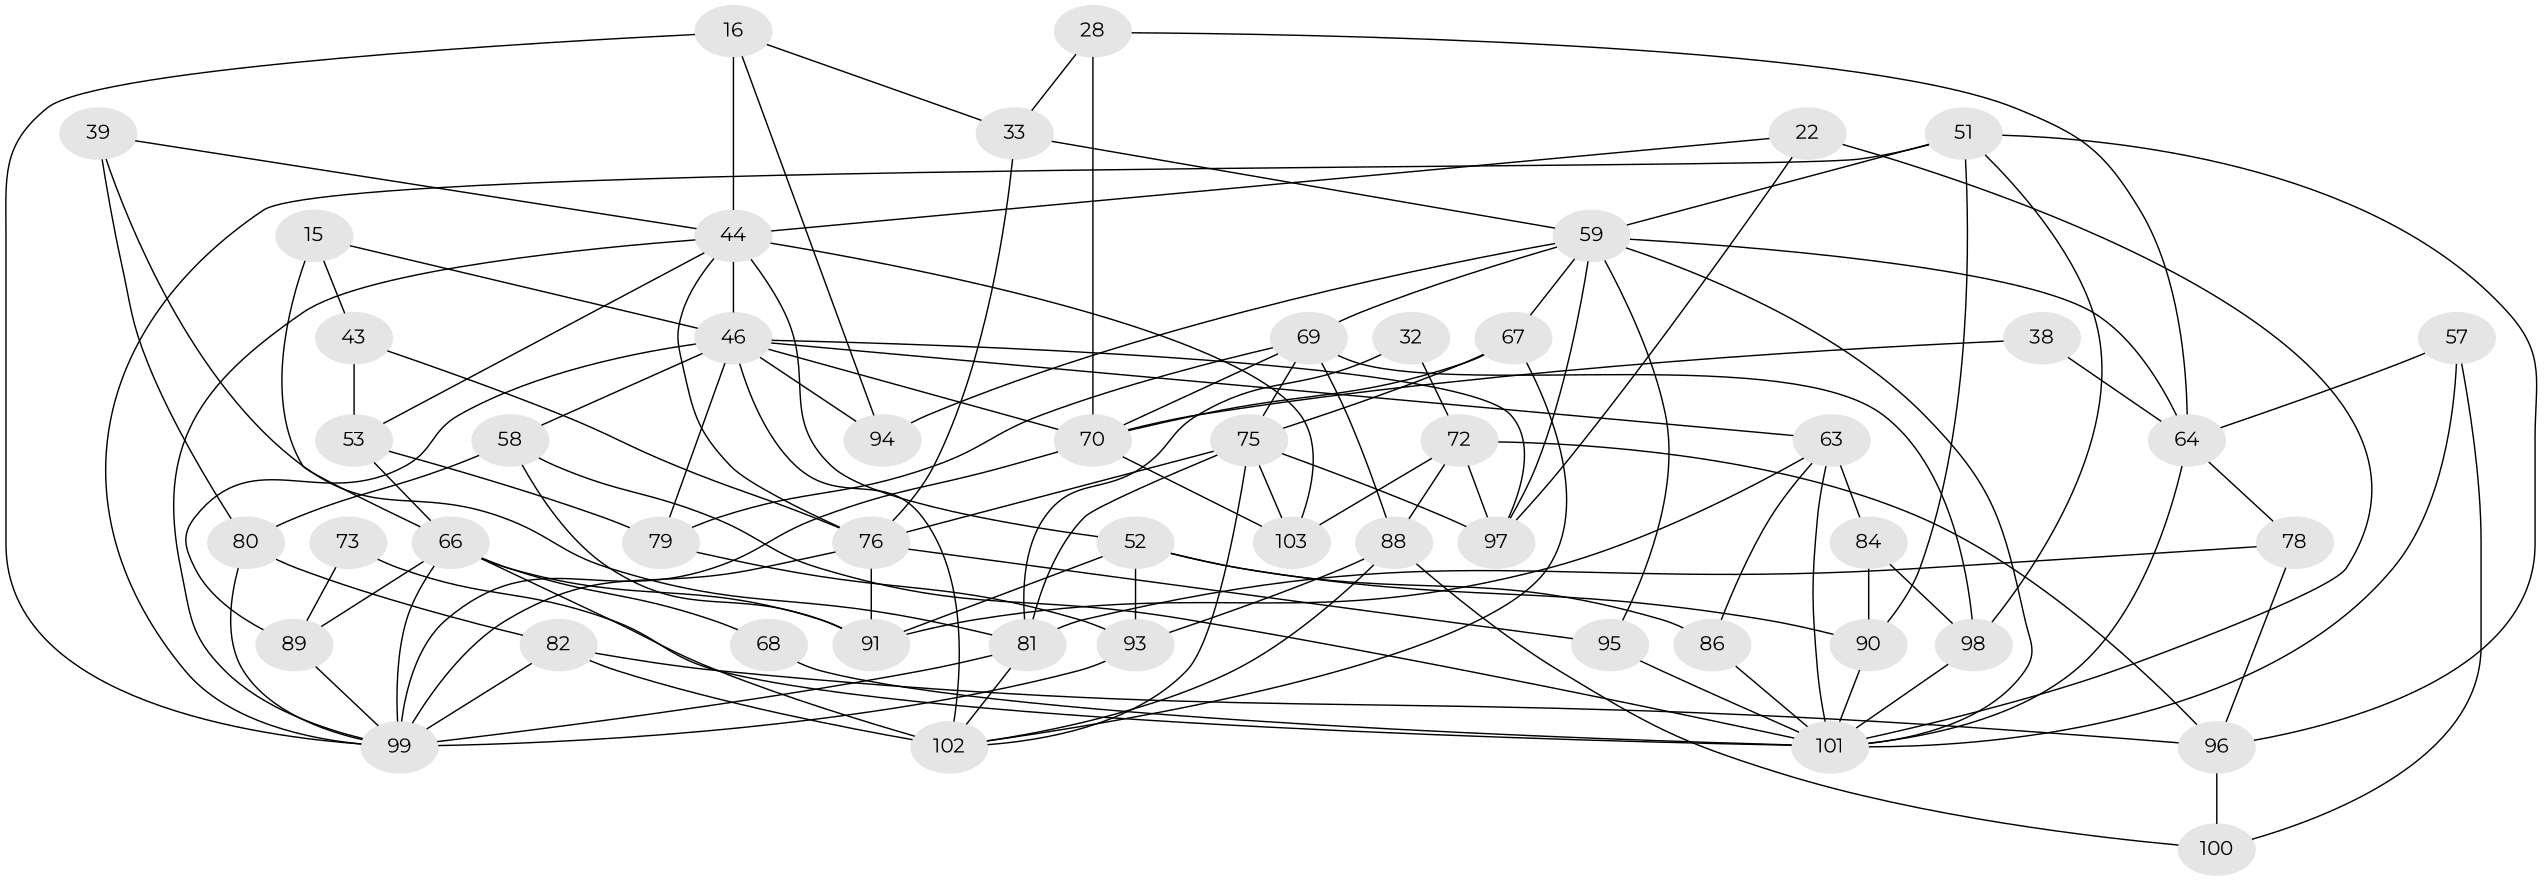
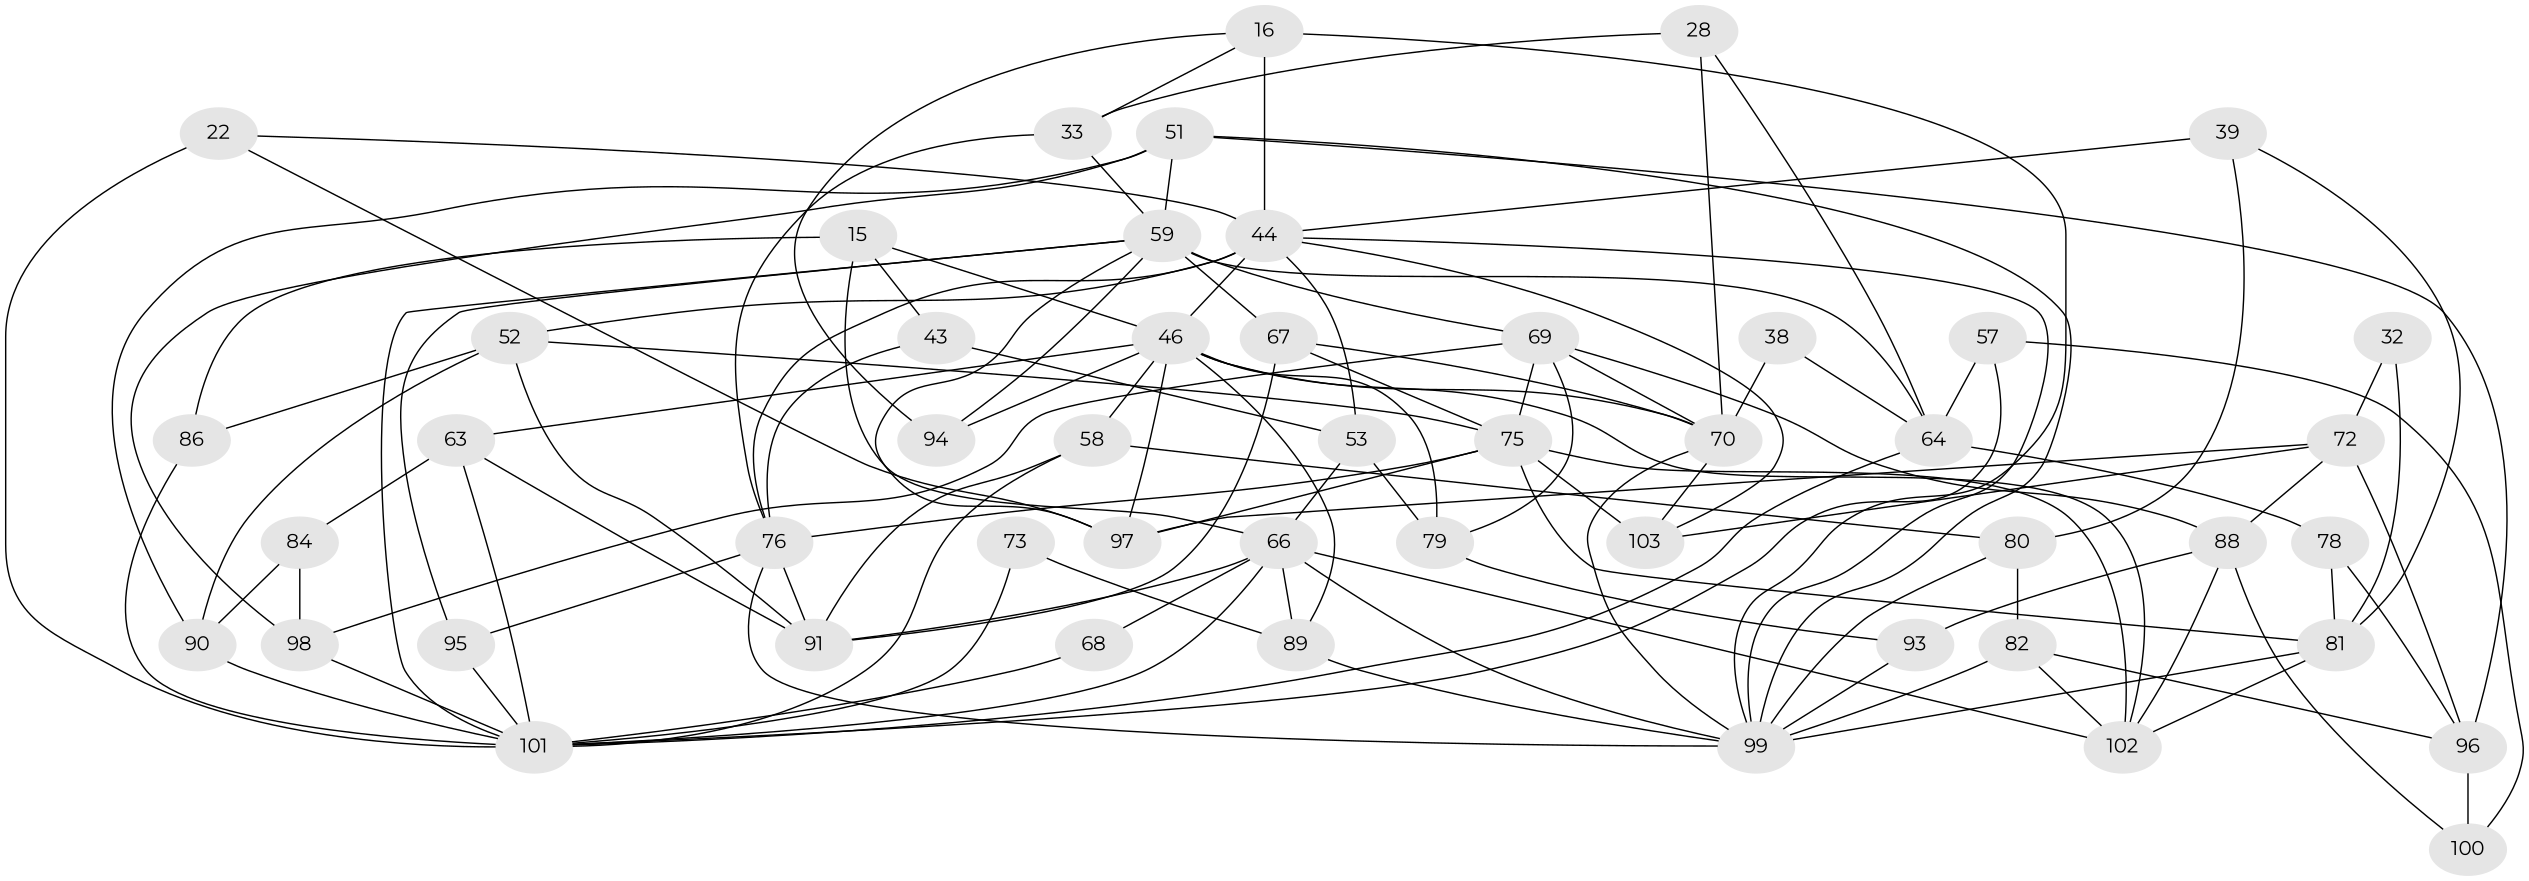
edge "63" -- "86": now "15" -- "86"
edge "52" -- "93": now "52" -- "75"
edge "67" -- "102": now "67" -- "91"
edge "66" -- "101": added
